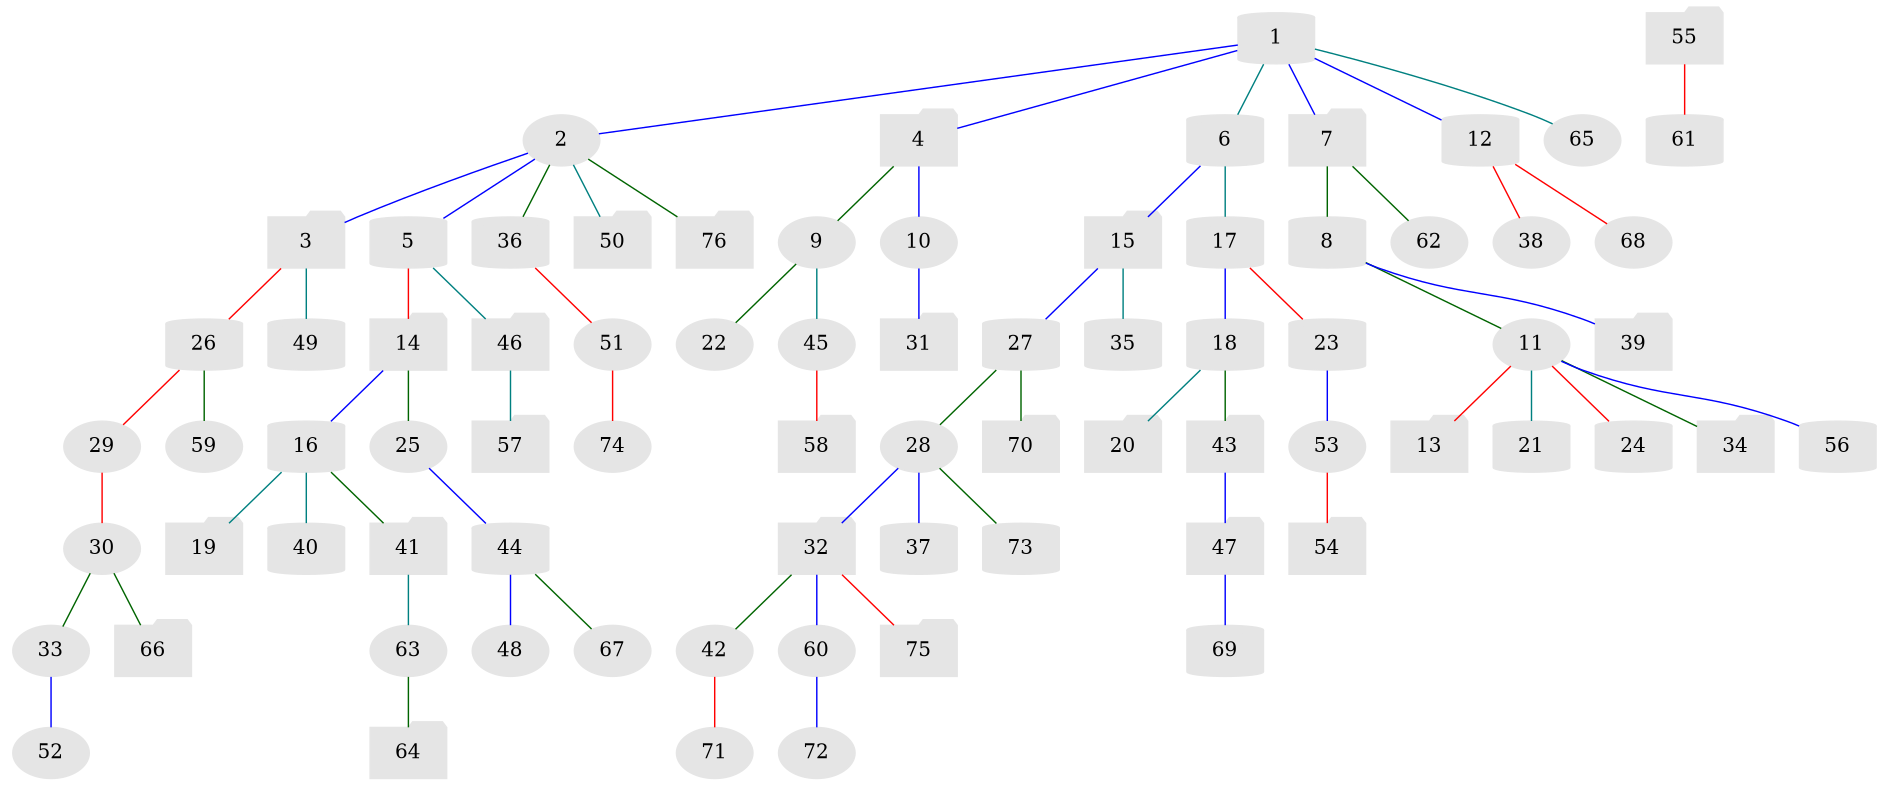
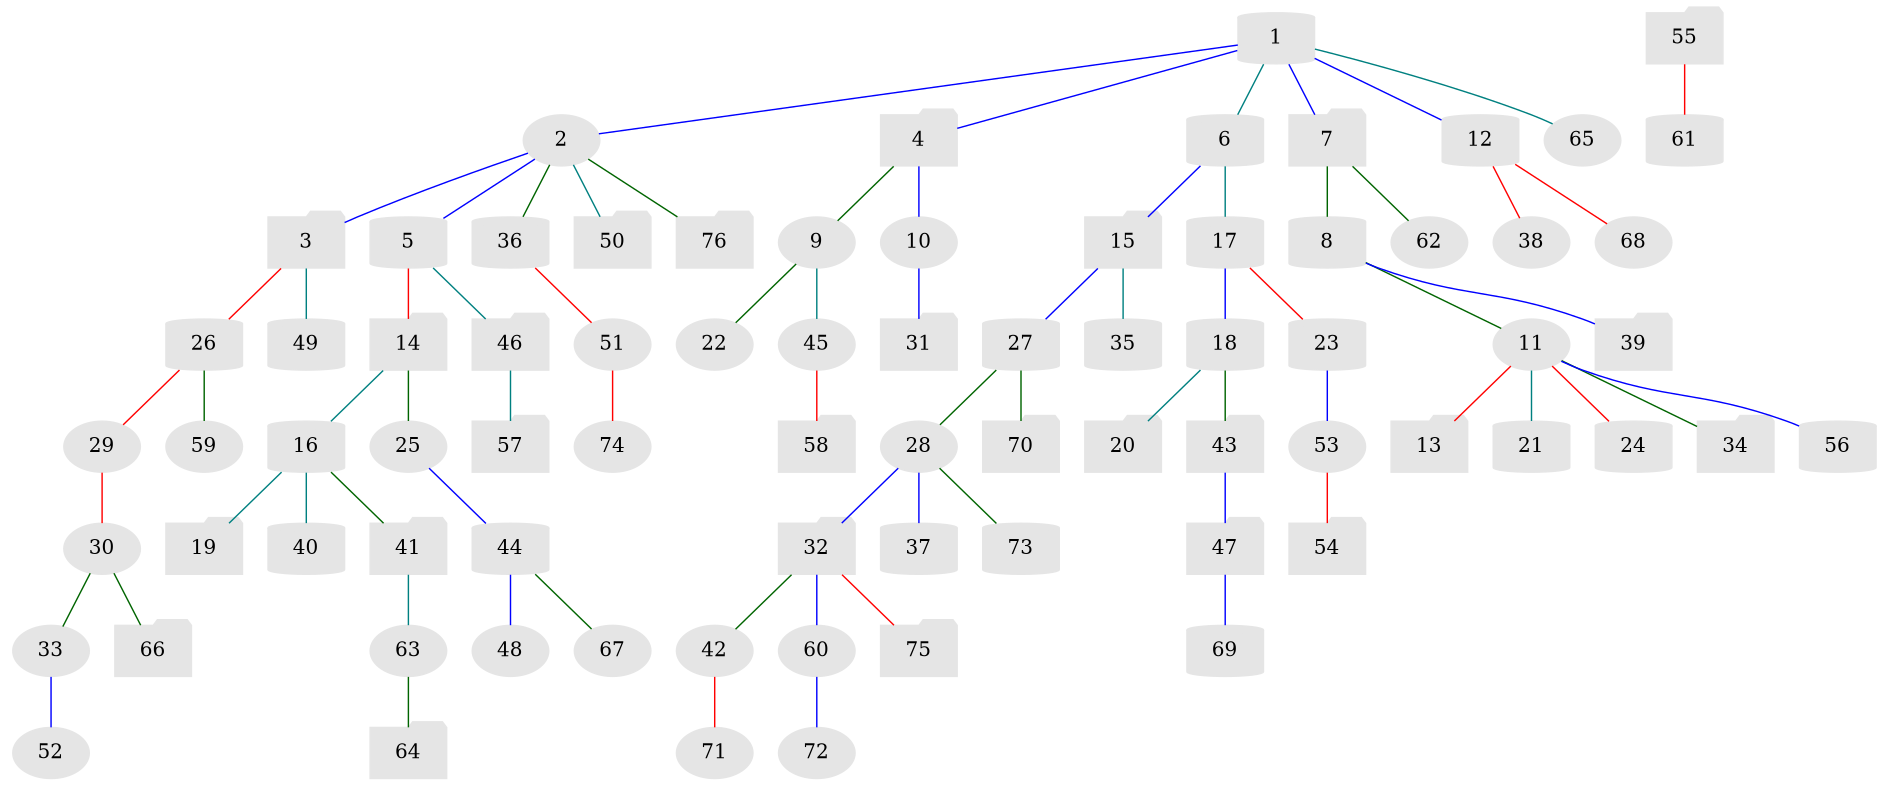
edge "14" -- "16": color blue -> teal
